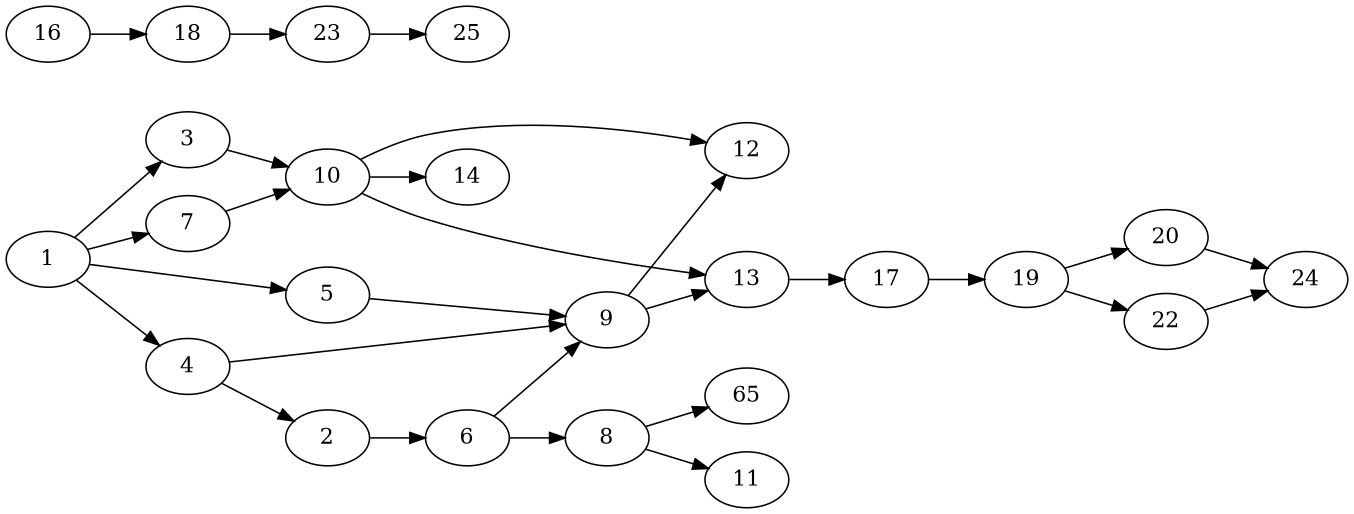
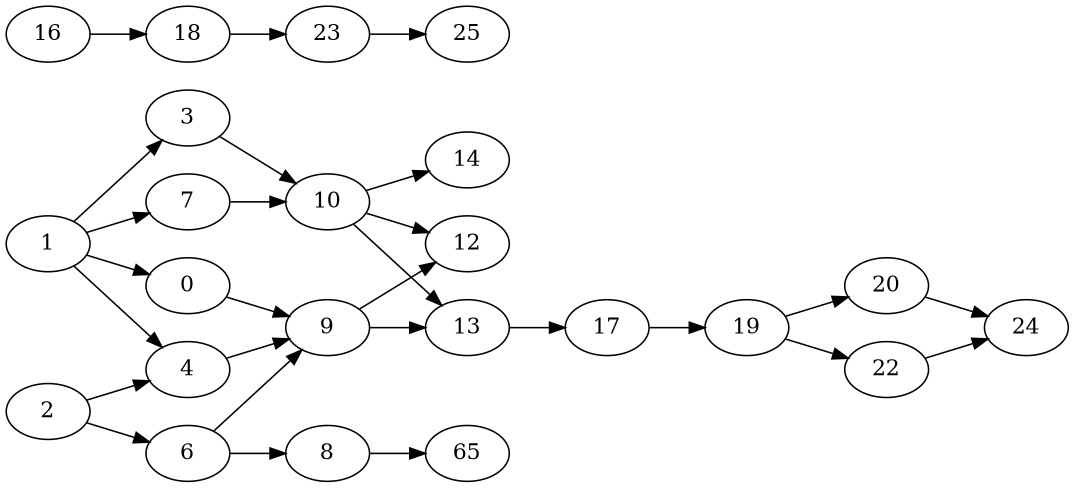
node "5": label "5" -> "0"
edge "4" -> "2": reversed
node "11": removed
